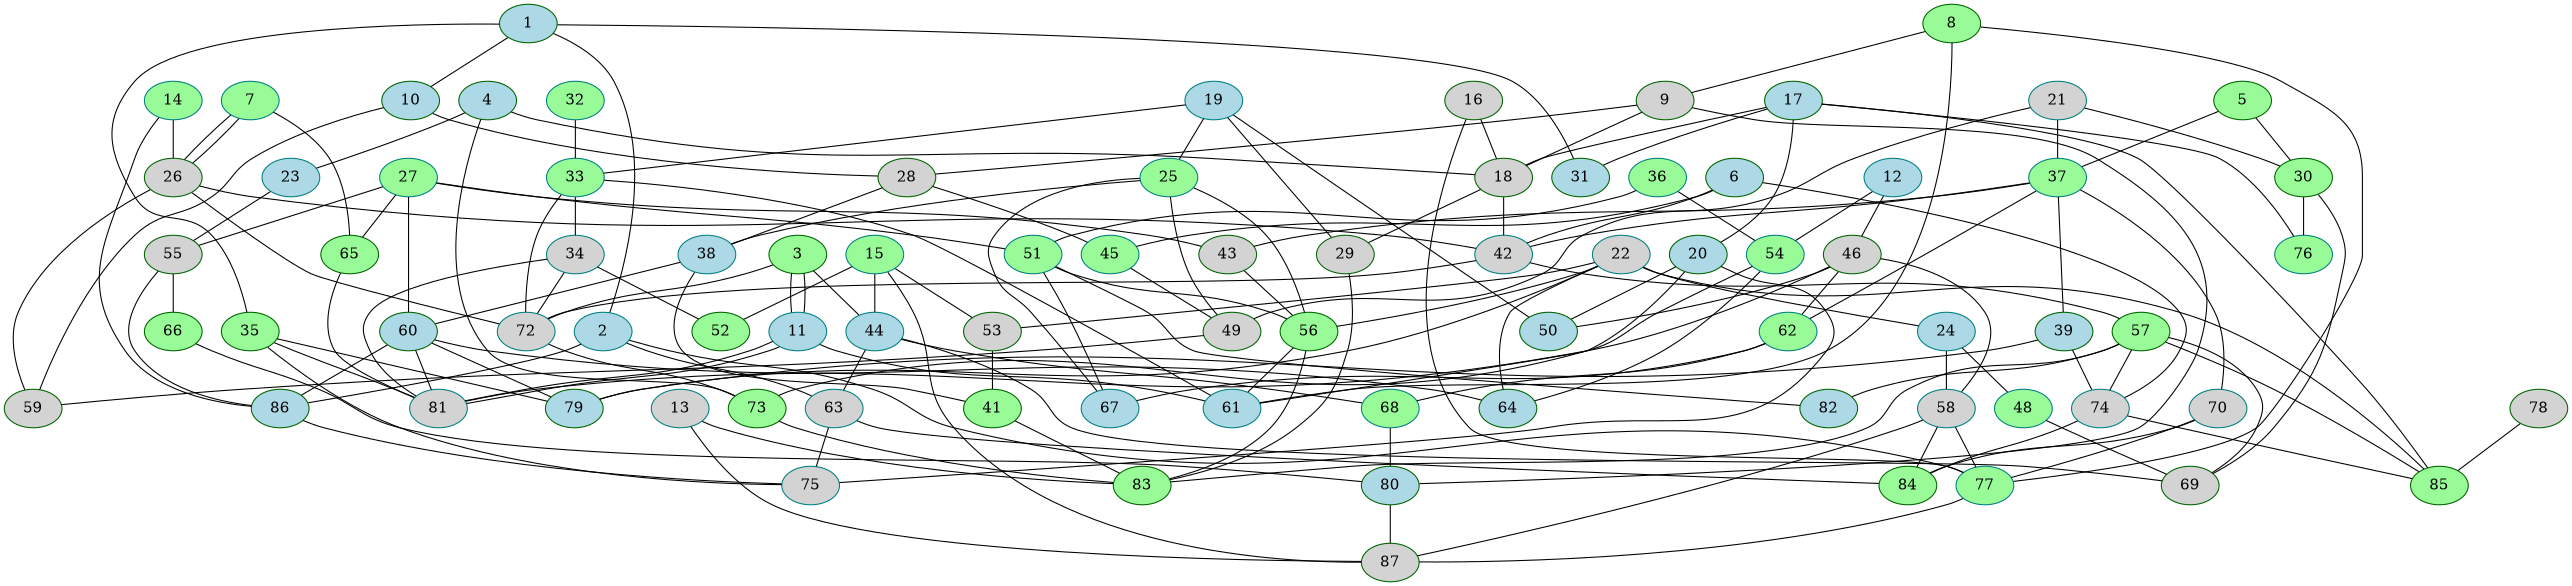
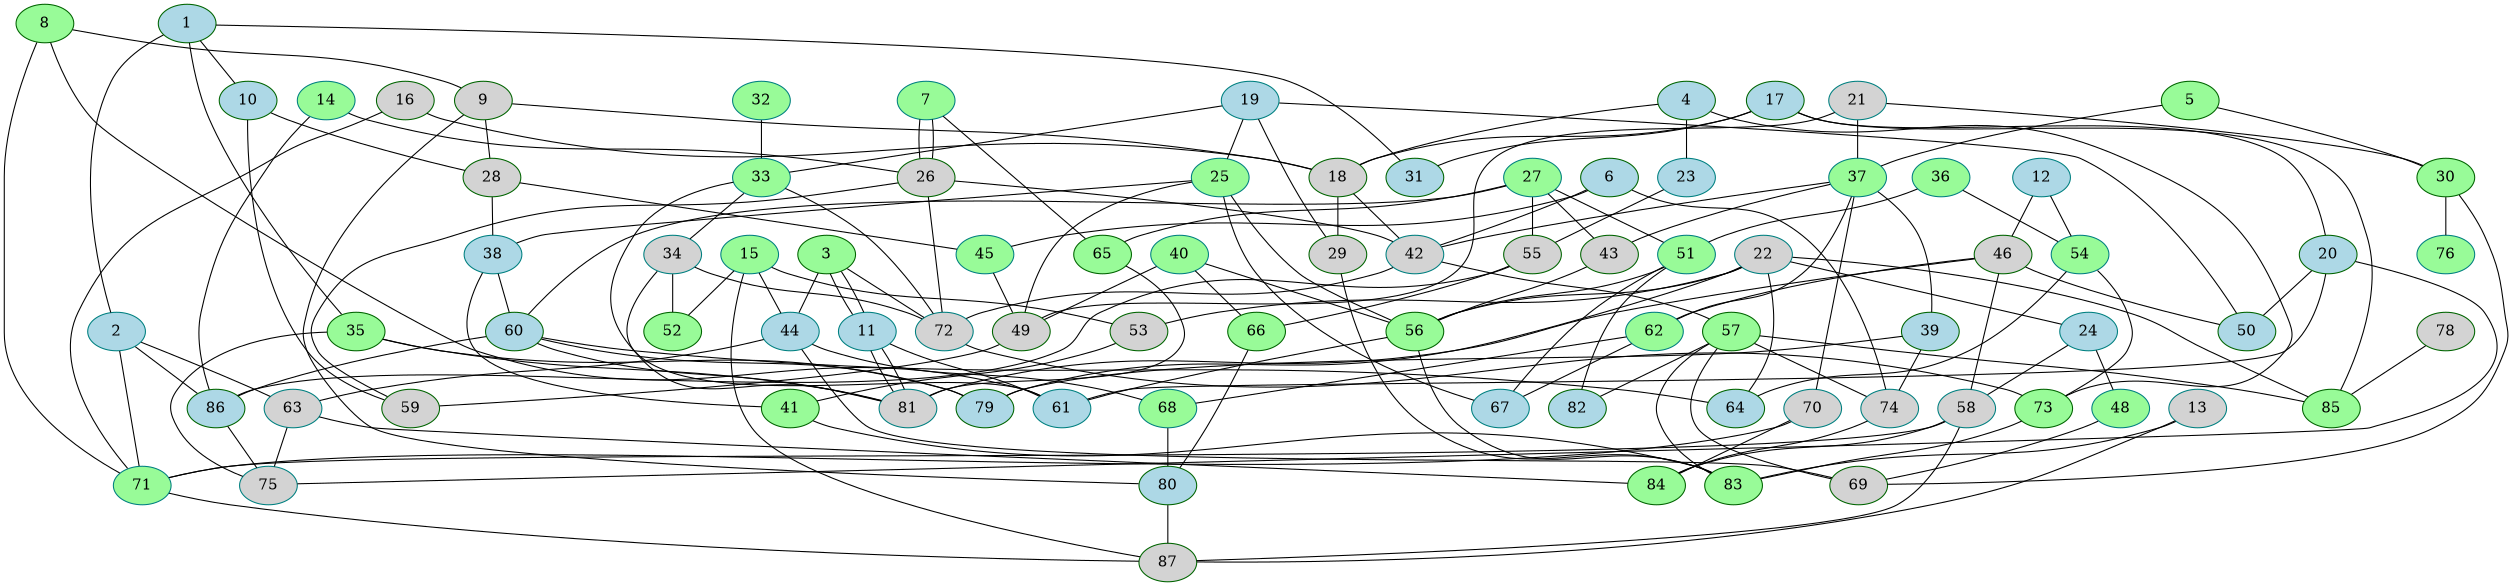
edge "17" -- "76": removed
node "40": added
edge "74" -- "85": removed
node "77": label "77" -> "71"
